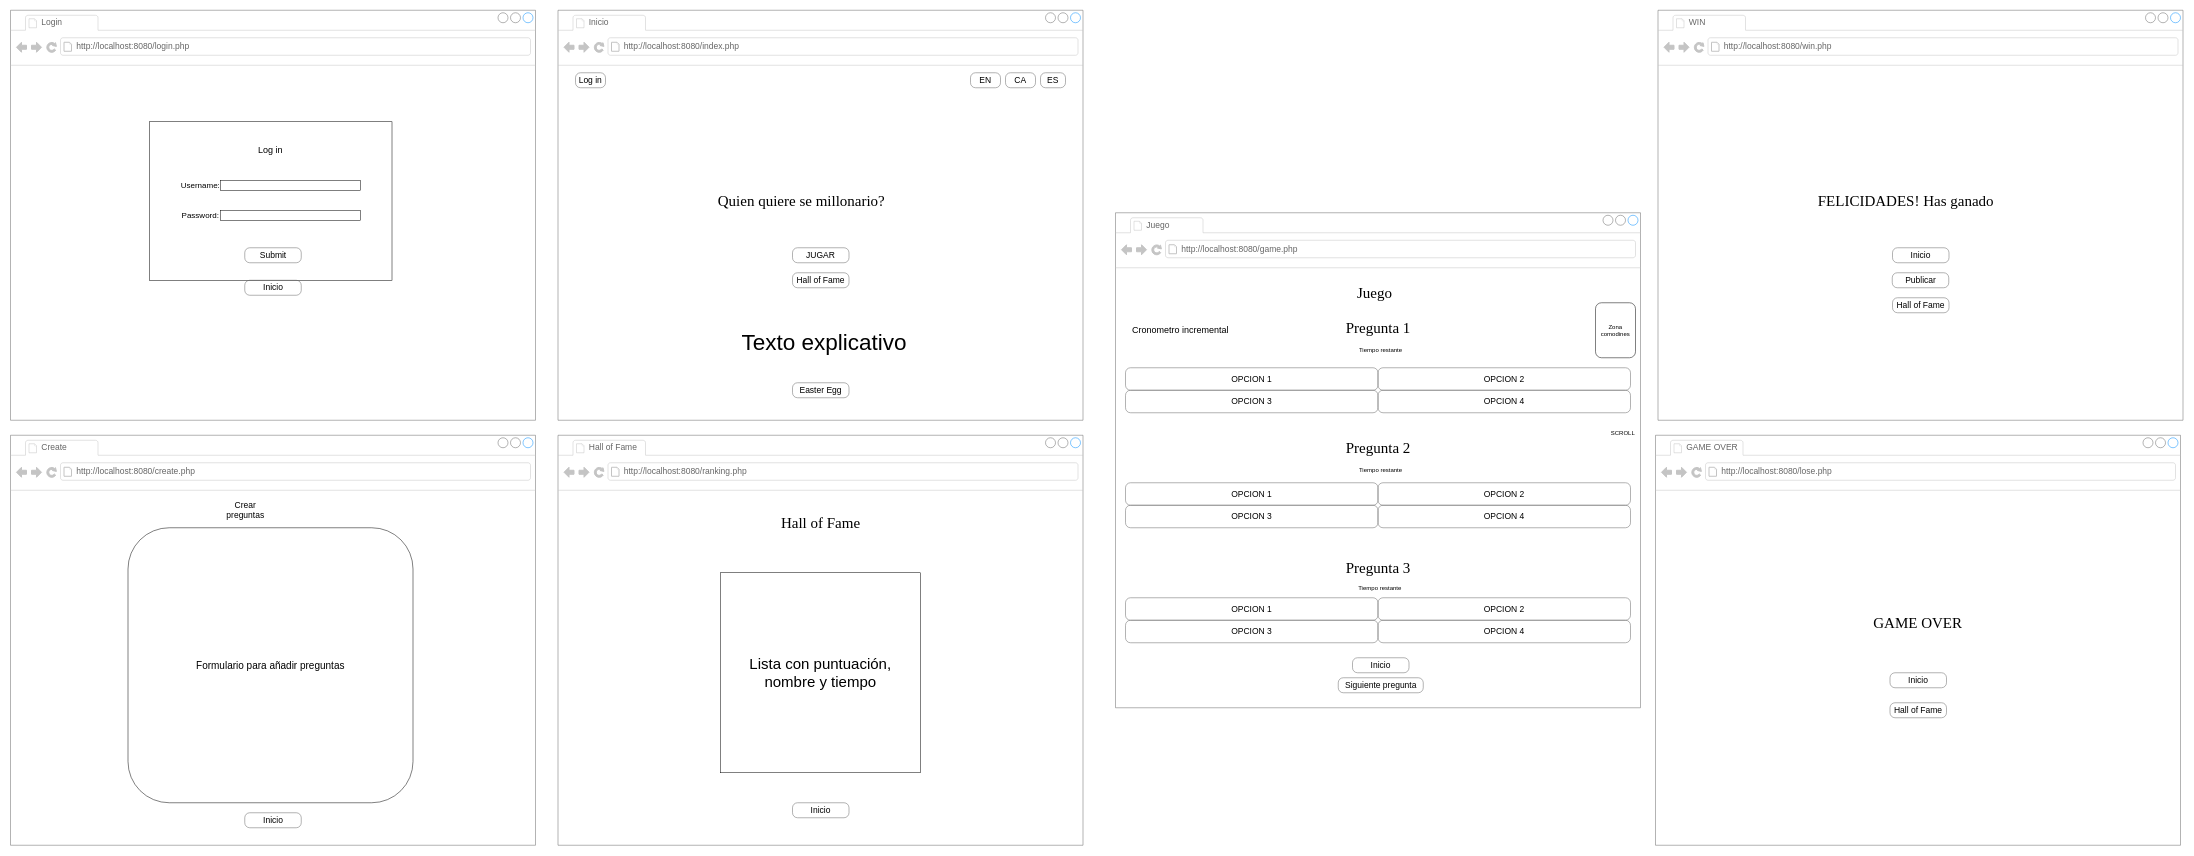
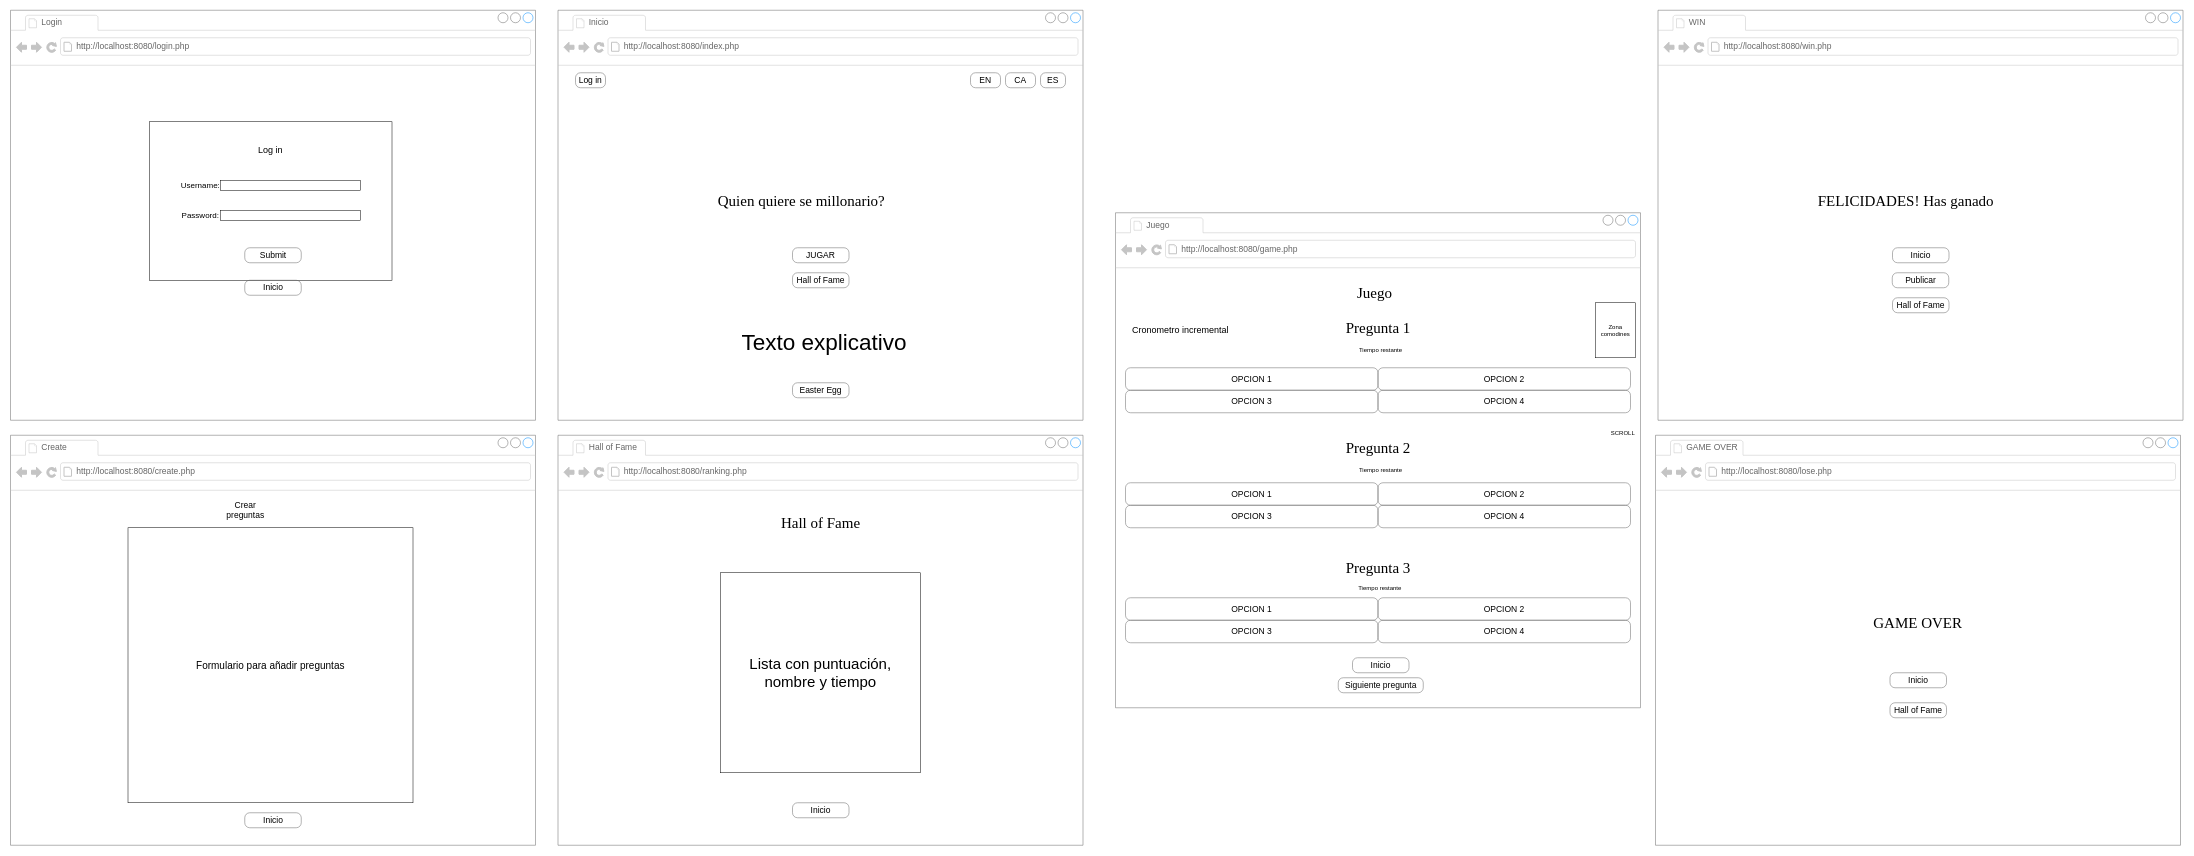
node "Zona comodines": shape rounded rectangle -> rectangle
node "Formulario para añadir preguntas": shape rounded rectangle -> rectangle
